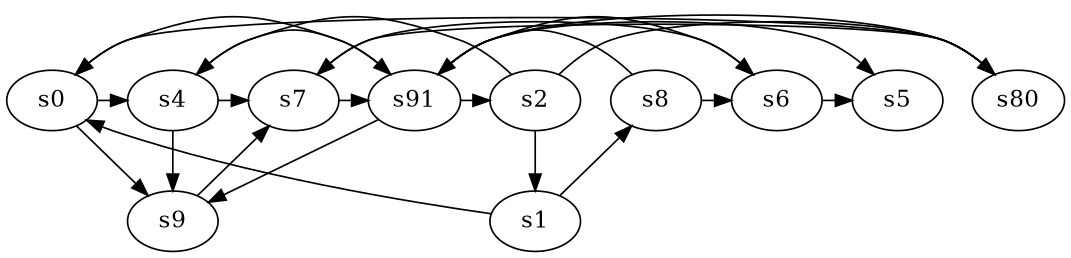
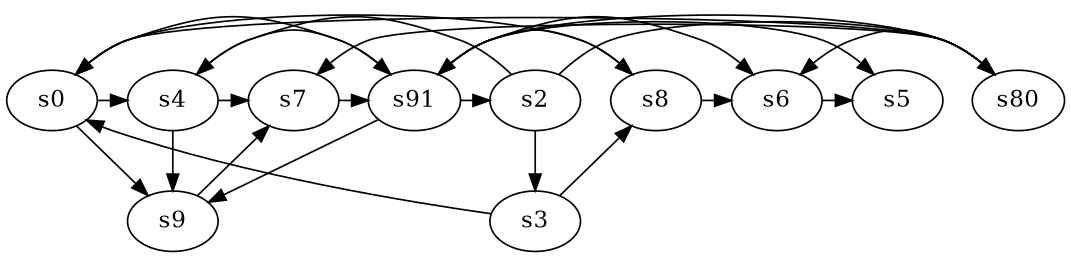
edge "s0" -> "s8": added
edge "s7" -> "s6": now "s80" -> "s6"
node "s1": label "s1" -> "s3"
